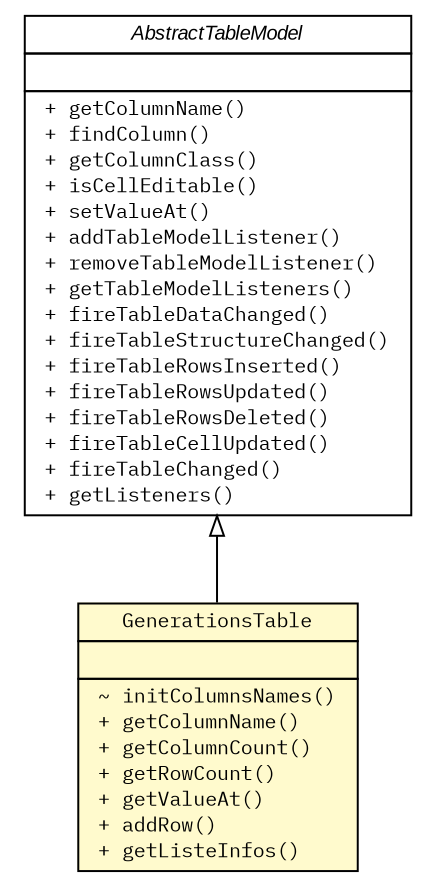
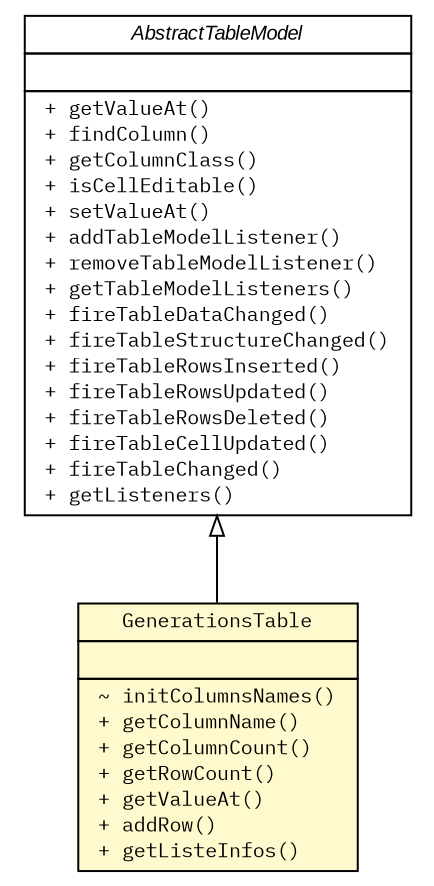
node "AbstractTableModel": text "+ getColumnName()" -> "+ getValueAt()"
